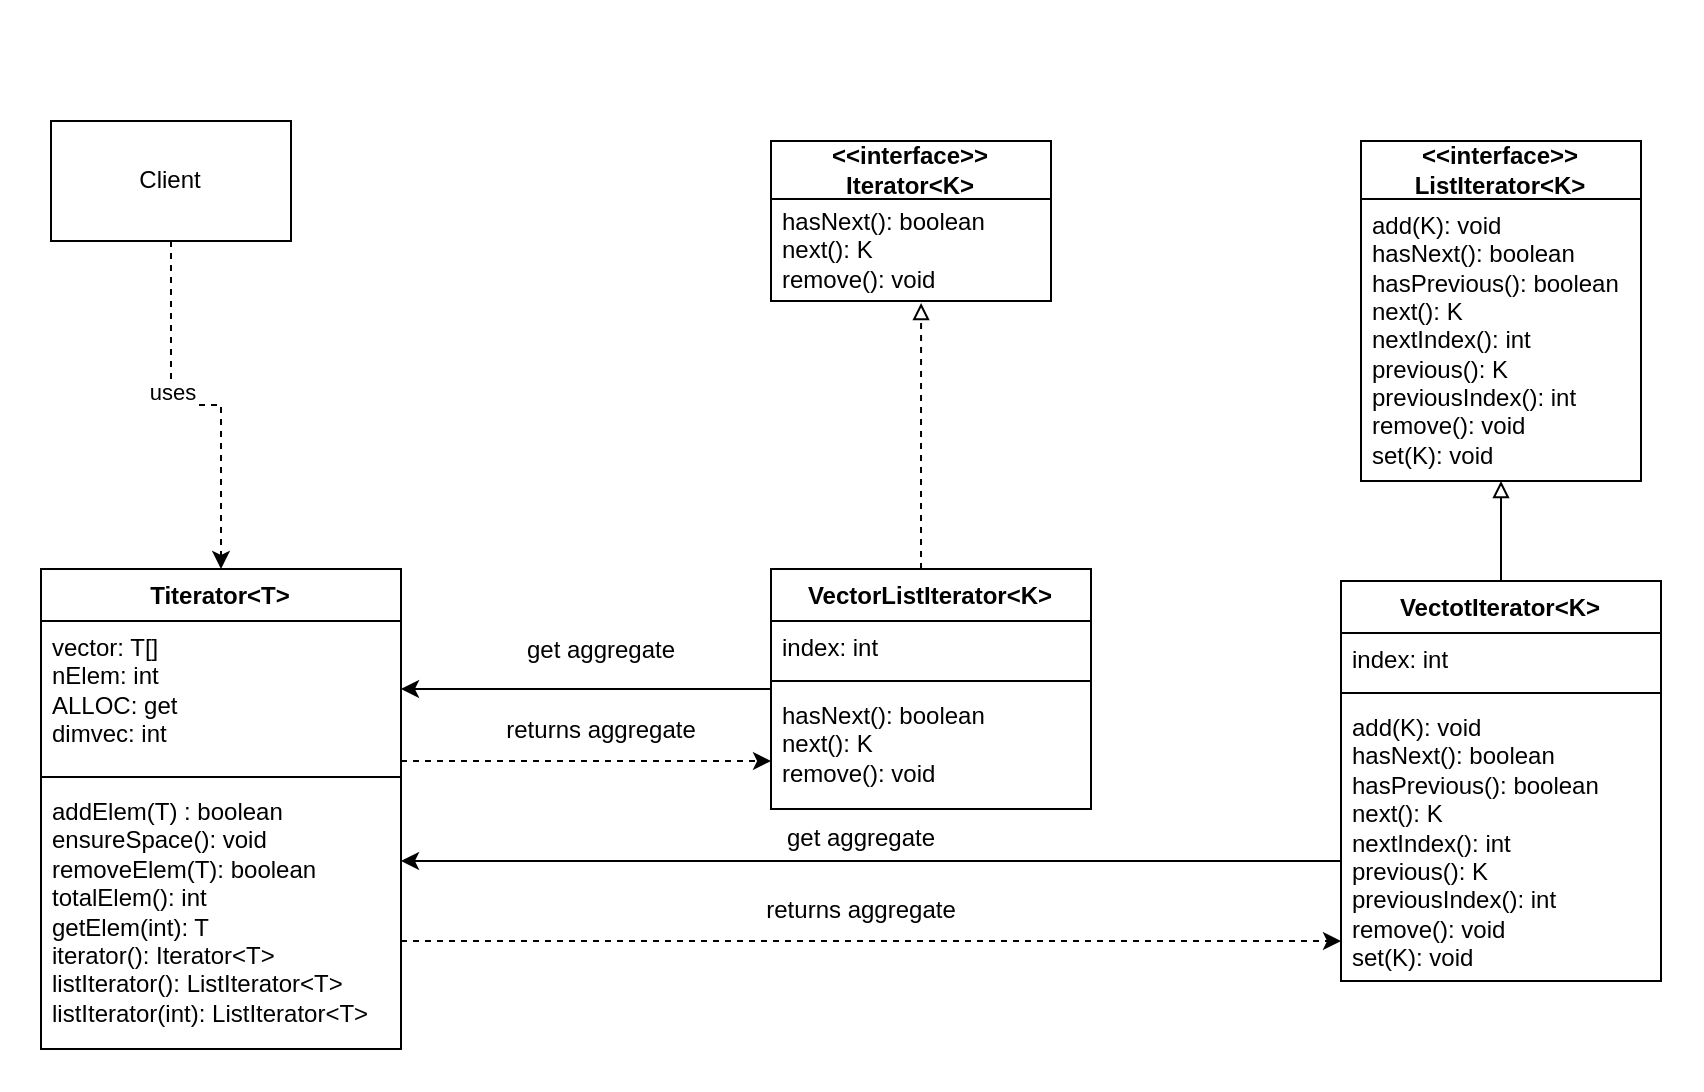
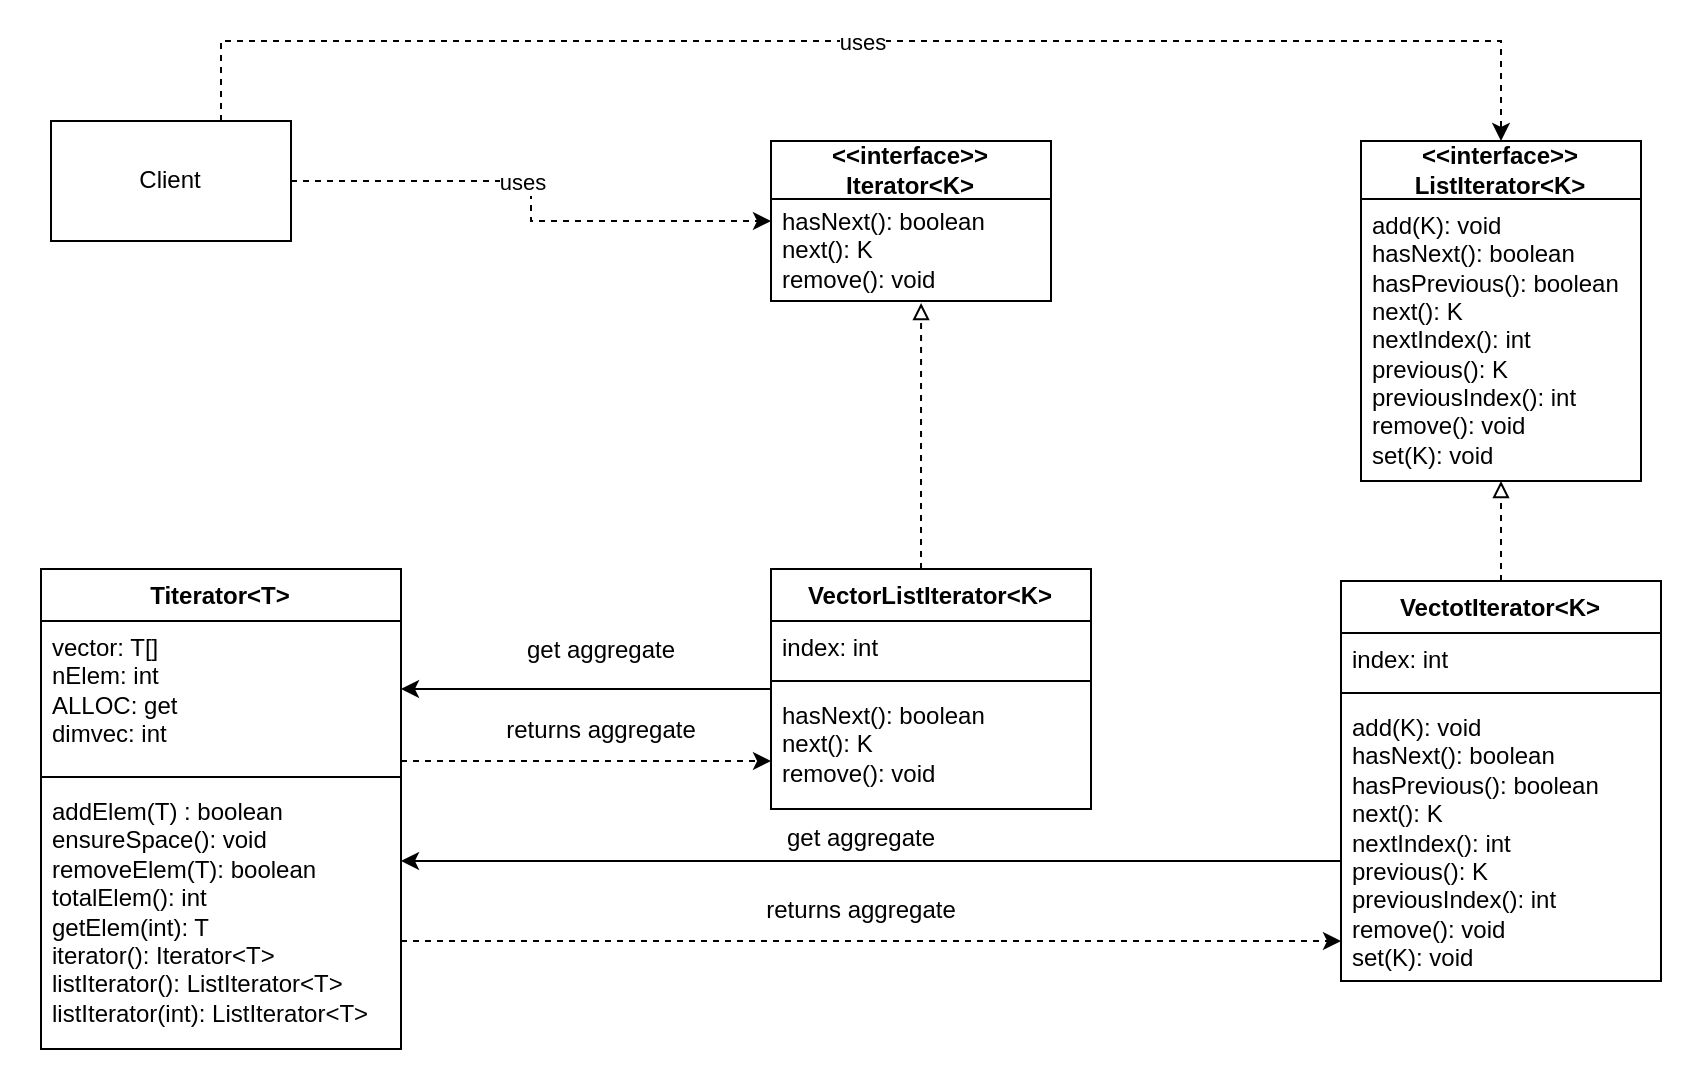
edge "Client" -> "<<interface>> ListIterator<K>": added, label "uses"
edge "Client" -> "<<interface>> Iterator<K>": added, label "uses"
edge "Client" -> "Titerator<T>": removed, label "uses"
edge "VectotIterator<K>" -> "<<interface>> ListIterator<K>": style solid -> dashed
